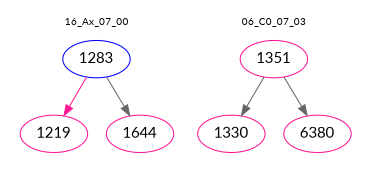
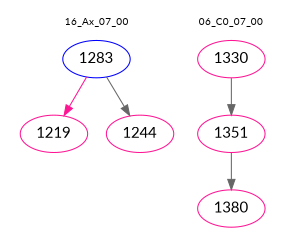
cluster "06_C0_07_03": label "06_C0_07_03" -> "06_C0_07_00"
edge "1351" -> "1330": reversed
node "1644": label "1644" -> "1244"
node "6380": label "6380" -> "1380"
